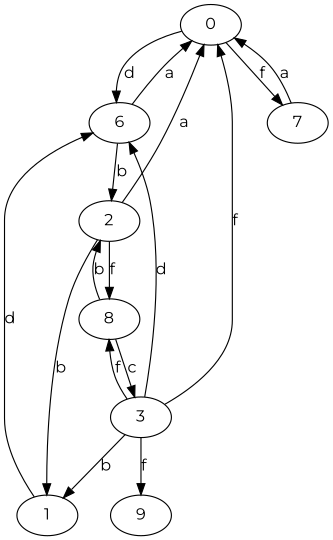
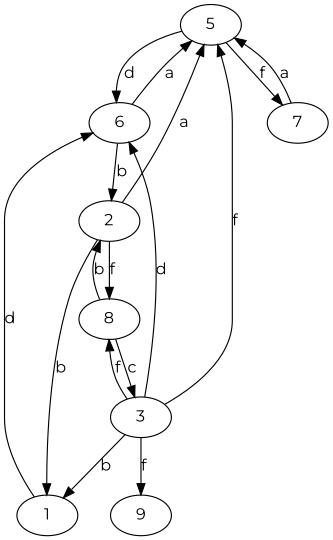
node "0": label "0" -> "5"
